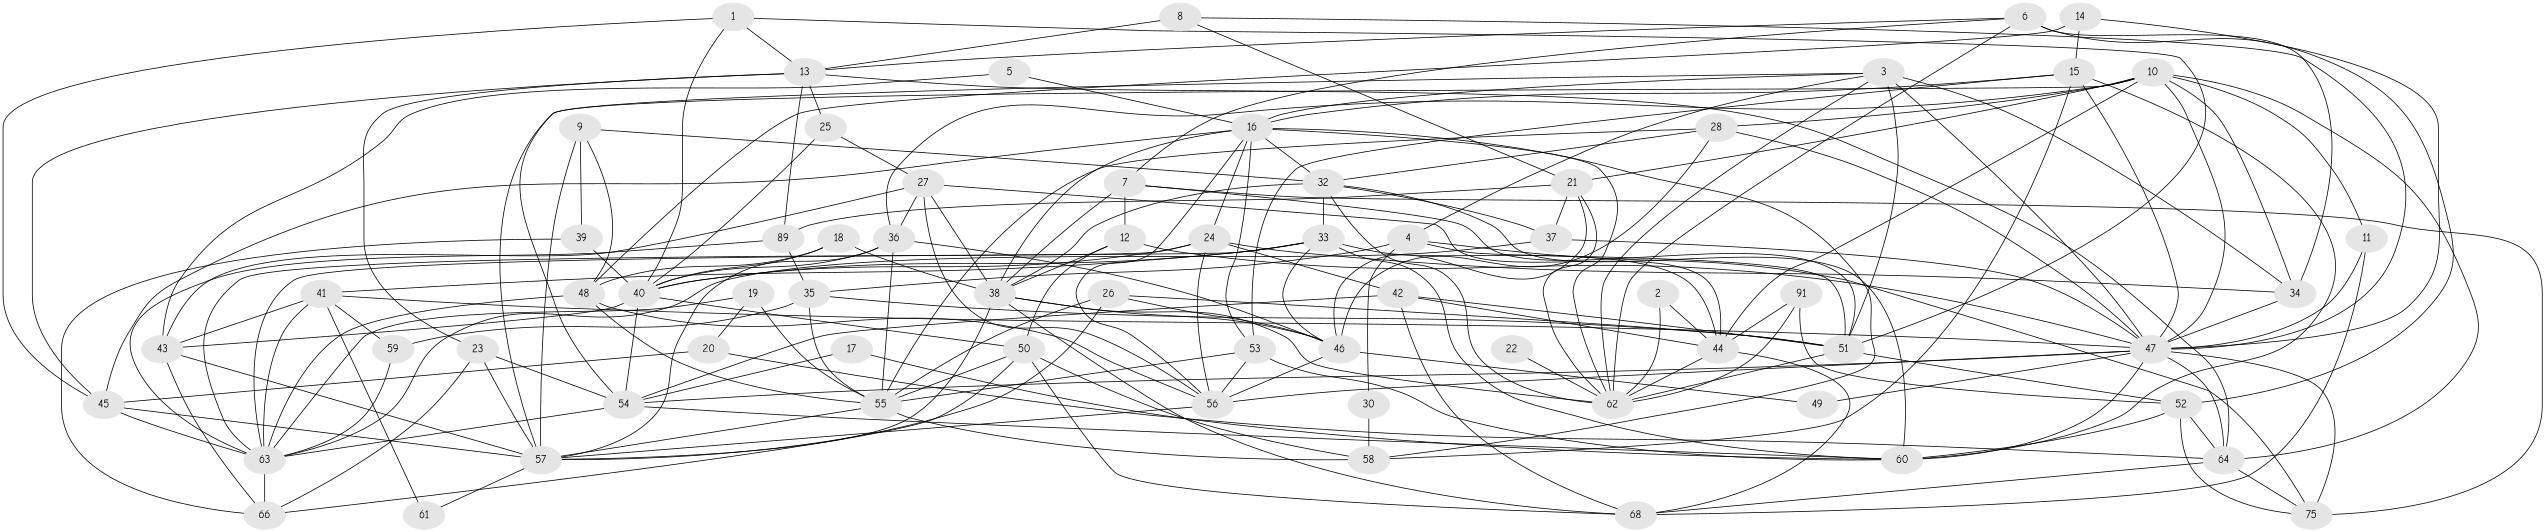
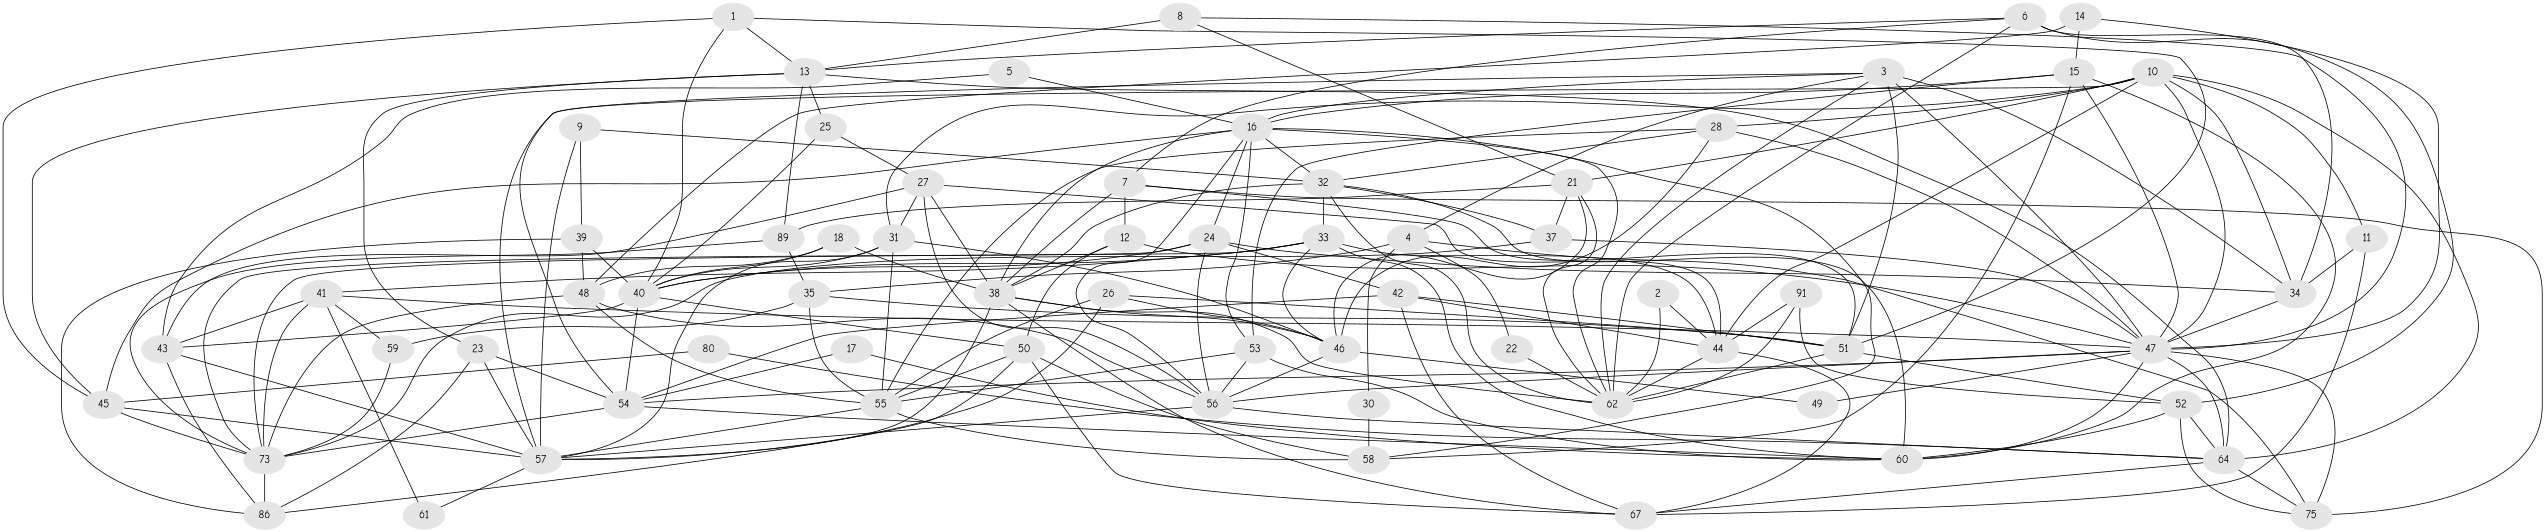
edge "9" -- "48": now "39" -- "48"
node "36": label "36" -> "31"
edge "4" -- "51": now "4" -- "22"
node "19": removed
edge "11" -- "47": now "11" -- "34"
node "20": label "20" -> "80"
edge "56" -- "64": added
node "63": label "63" -> "73"
node "66": label "66" -> "86"
node "68": label "68" -> "67"
